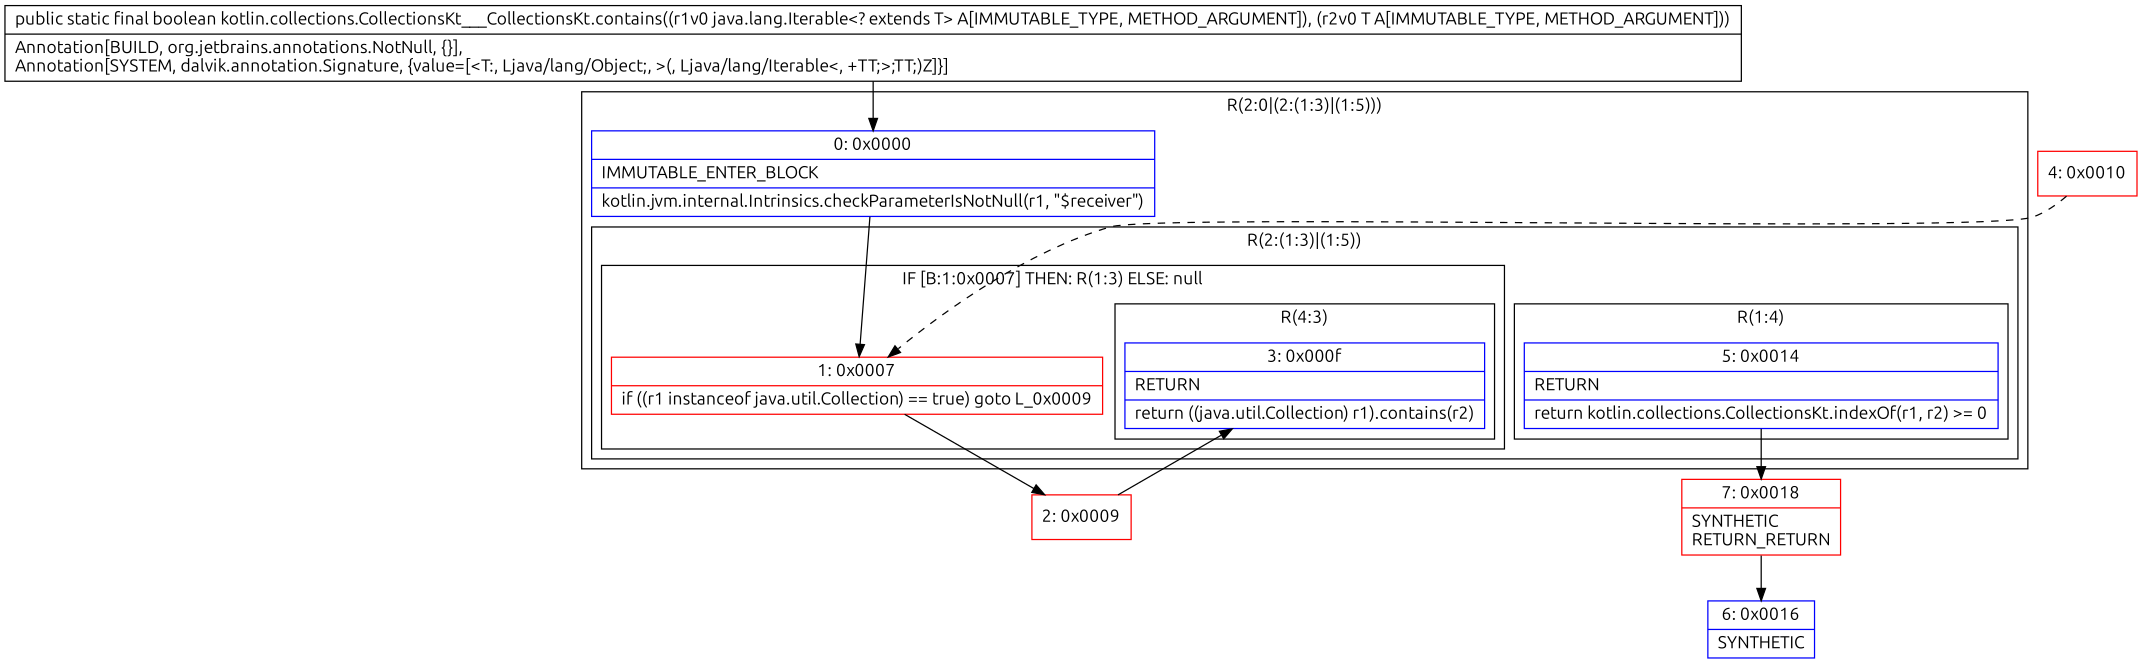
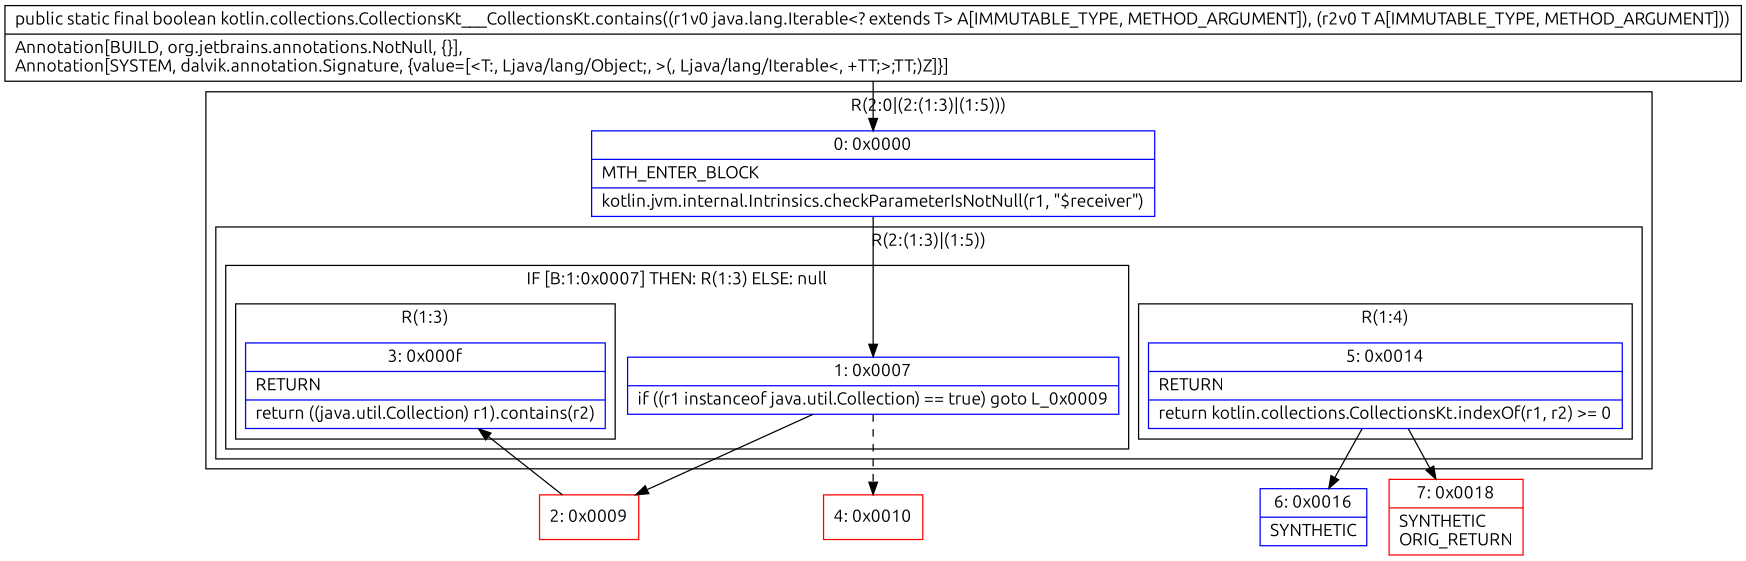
node "0: 0x0000": text "IMMUTABLE_ENTER_BLOCK" -> "MTH_ENTER_BLOCK"
edge "4: 0x0010" -> "1: 0x0007": reversed
cluster "R(4:3)": label "R(4:3)" -> "R(1:3)"
node "1: 0x0007": color red -> blue
node "7: 0x0018": text "RETURN_RETURN" -> "ORIG_RETURN"
edge "7: 0x0018" -> "6: 0x0016": now "5: 0x0014" -> "6: 0x0016"
